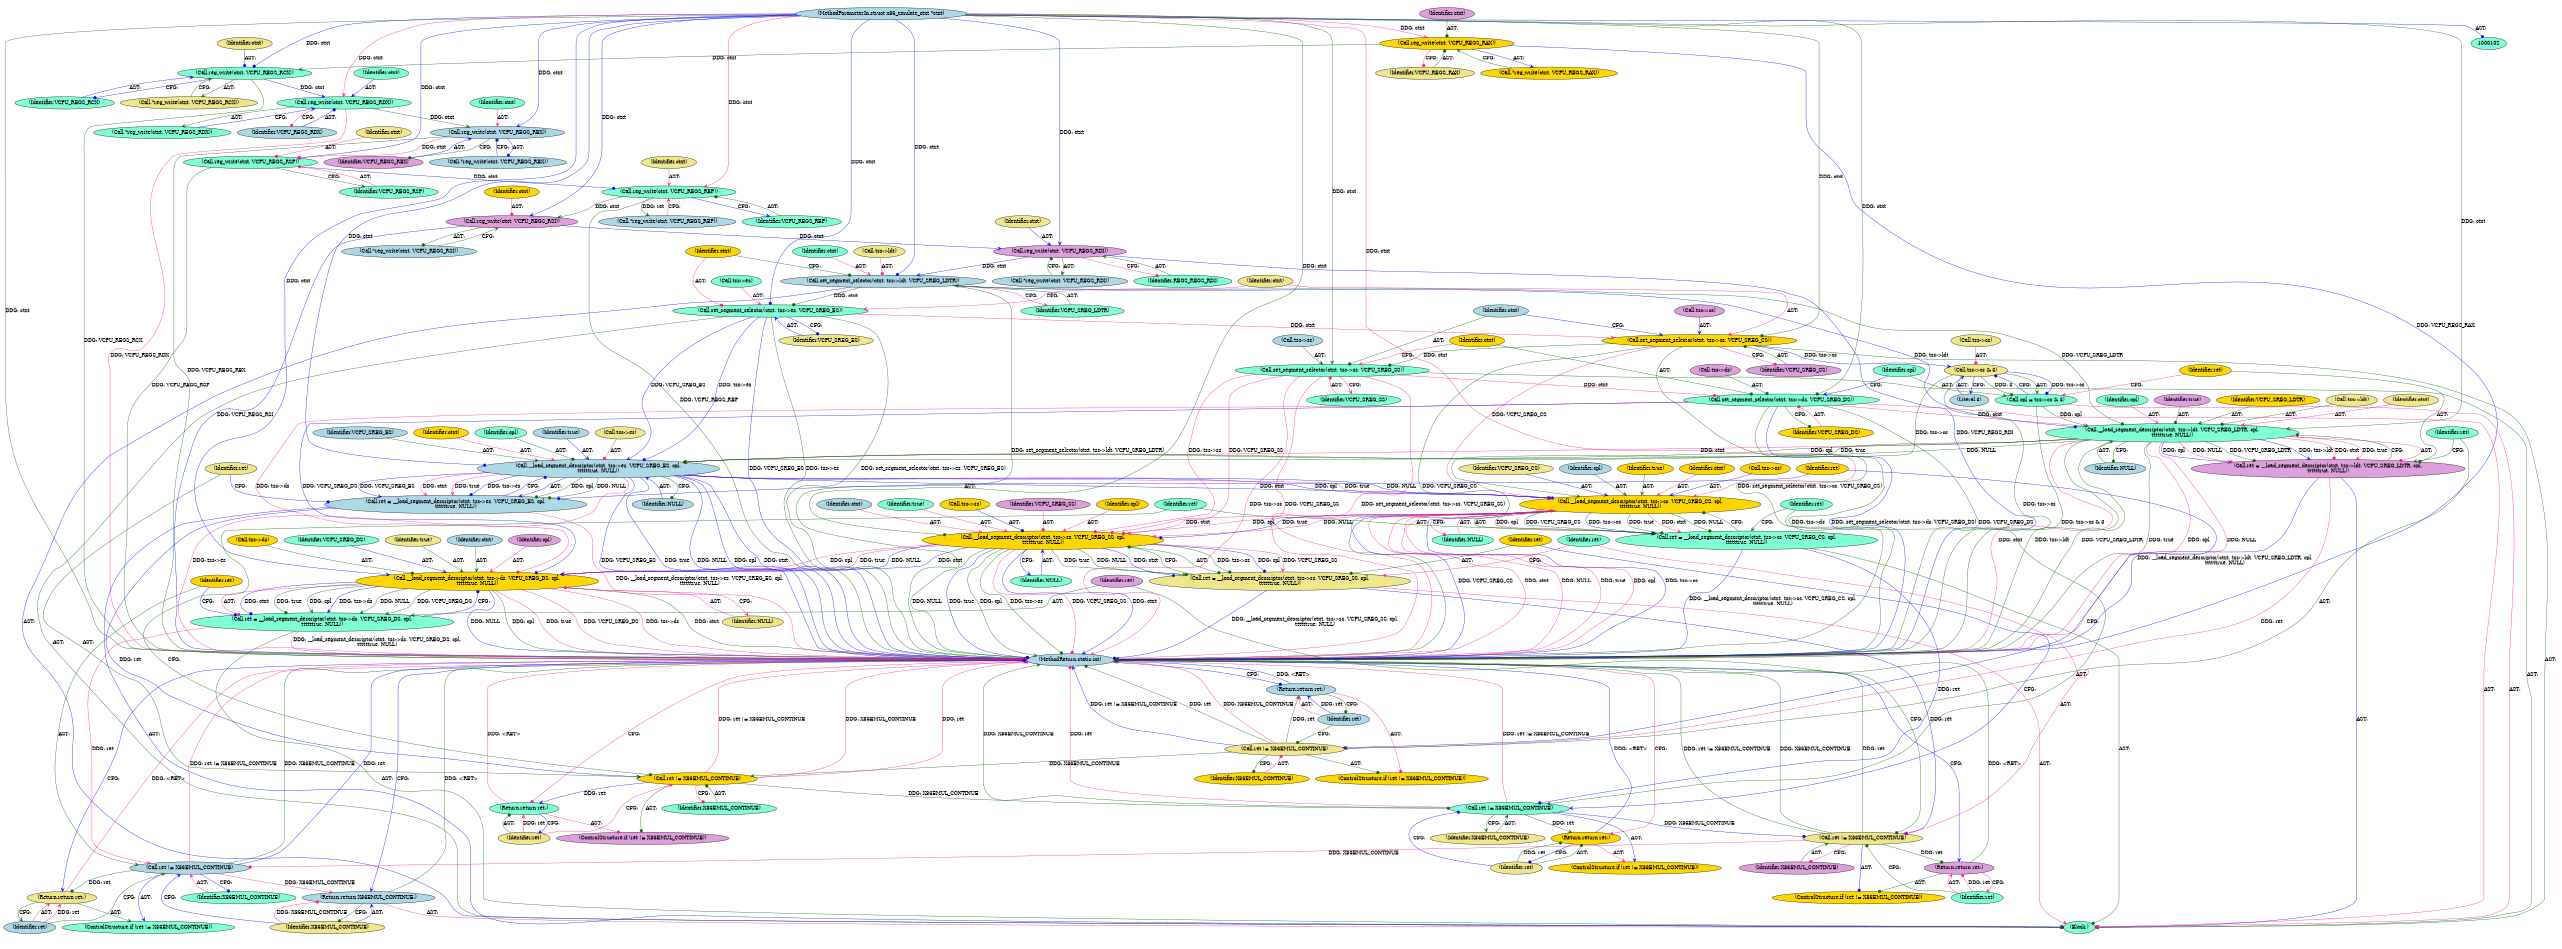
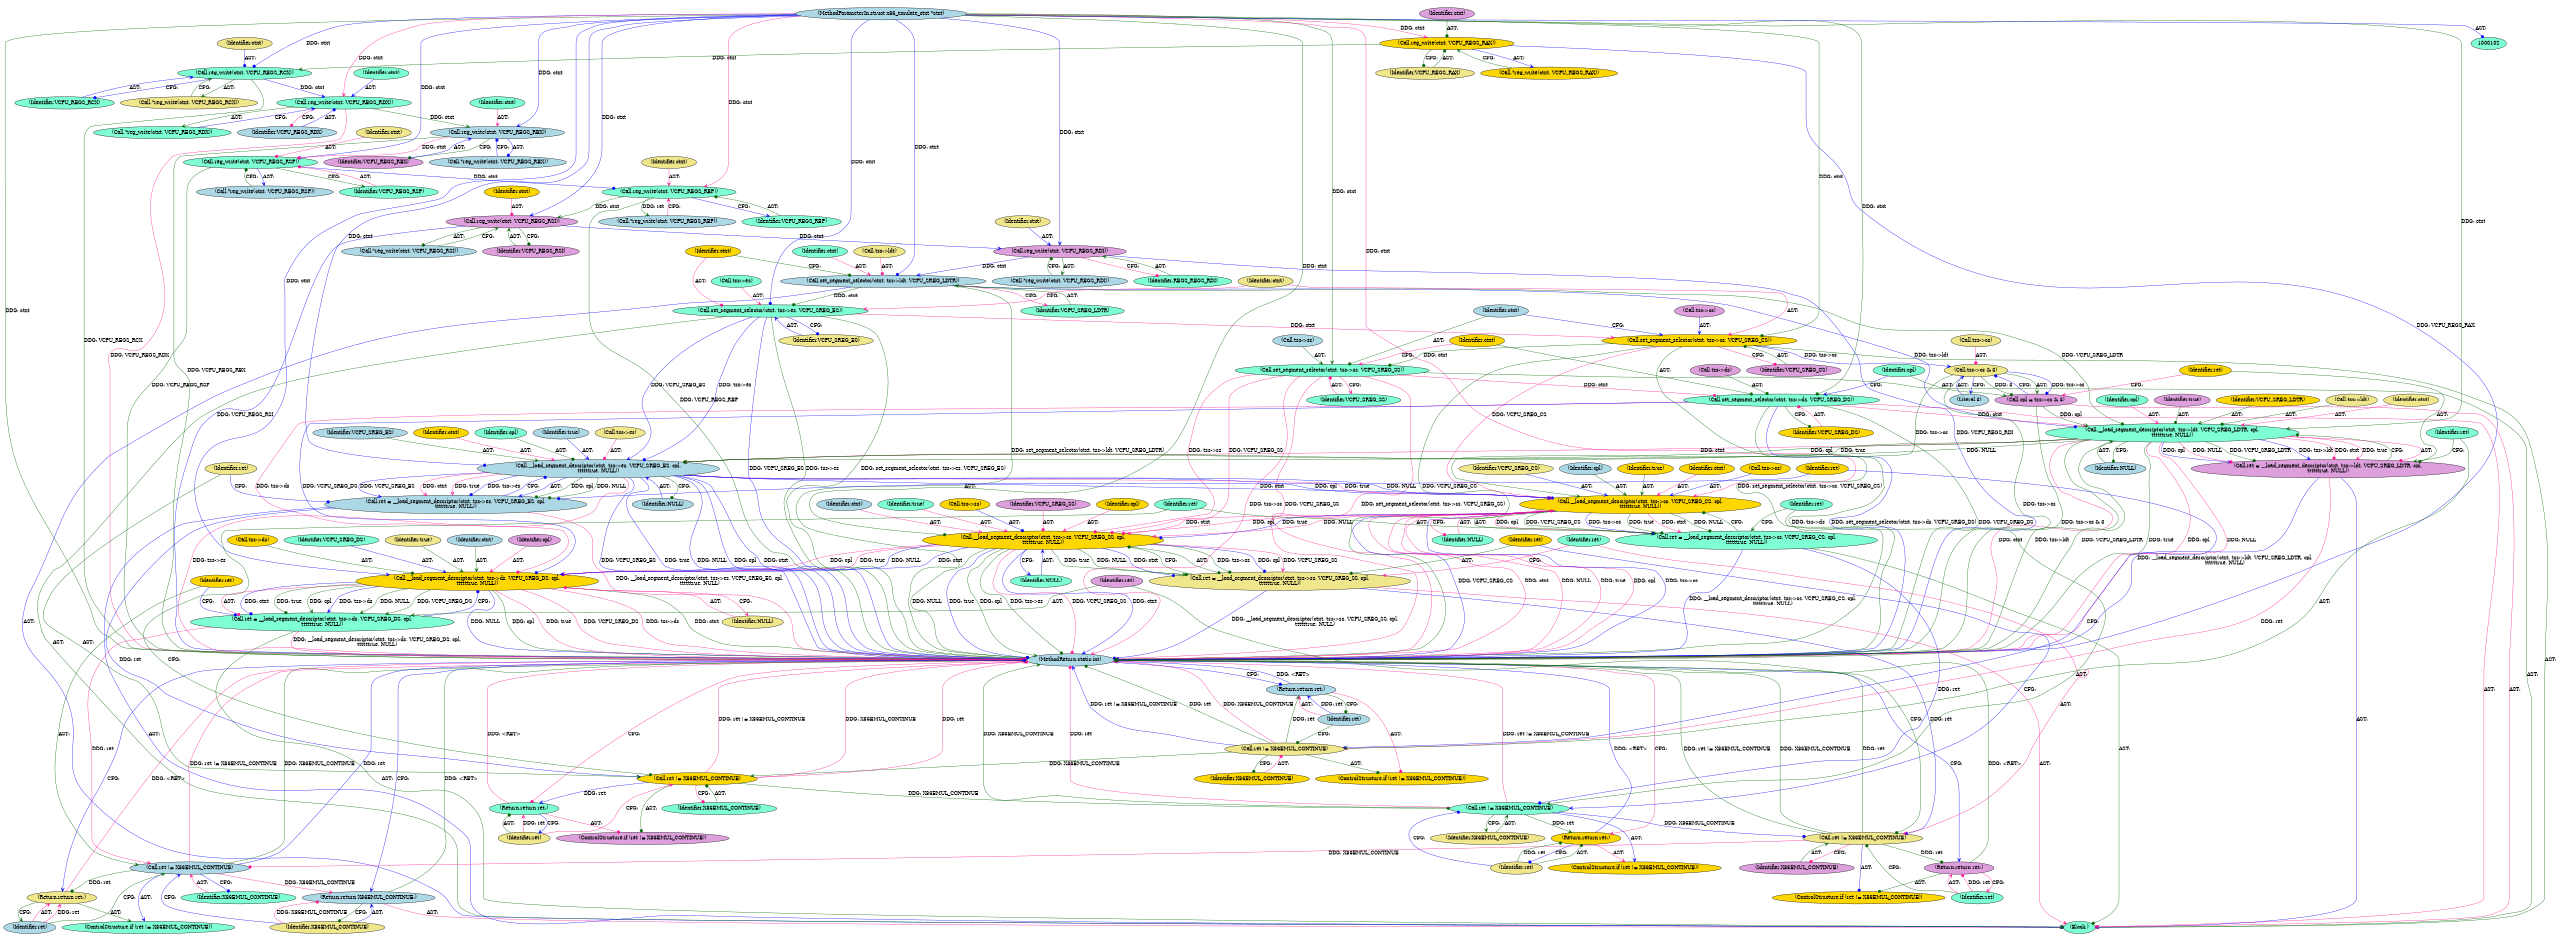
edge "(Call,reg_write(ctxt, VCPU_REGS_RAX))" -> "(Identifier,VCPU_REGS_RAX)": color deeppink -> darkgreen
node "(Call,*reg_write(ctxt, VCPU_REGS_RSP))": added
node "(Identifier,VCPU_REGS_RSI)": added
node "(Call,cpl = tss->cs & 3)": fillcolor aquamarine -> plum
